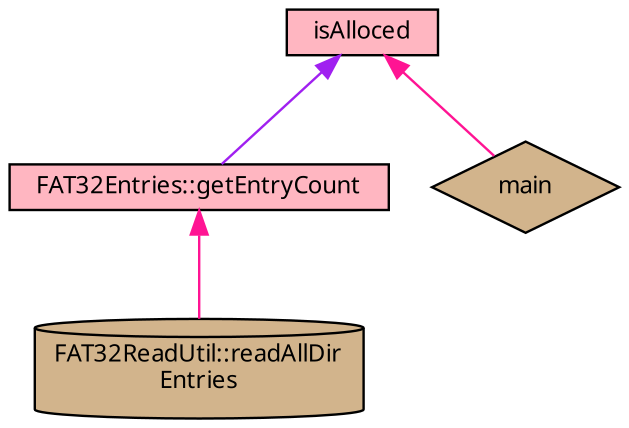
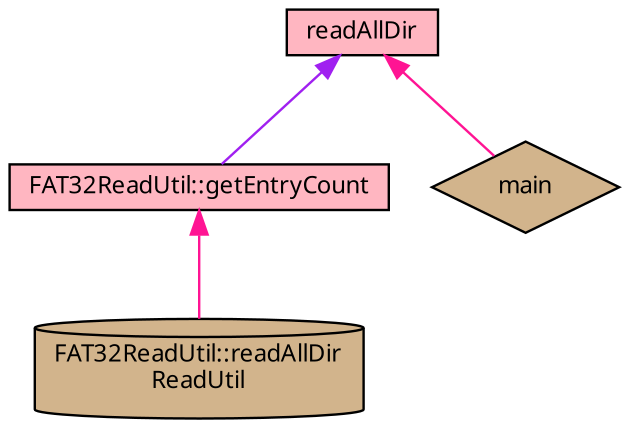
node "isAlloced": label "isAlloced" -> "readAllDir"
node "FAT32Entries::getEntryCount": label "FAT32Entries::getEntryCount" -> "FAT32ReadUtil::getEntryCount"
node "FAT32ReadUtil::readAllDir Entries": label "FAT32ReadUtil::readAllDir Entries" -> "FAT32ReadUtil::readAllDir ReadUtil"
